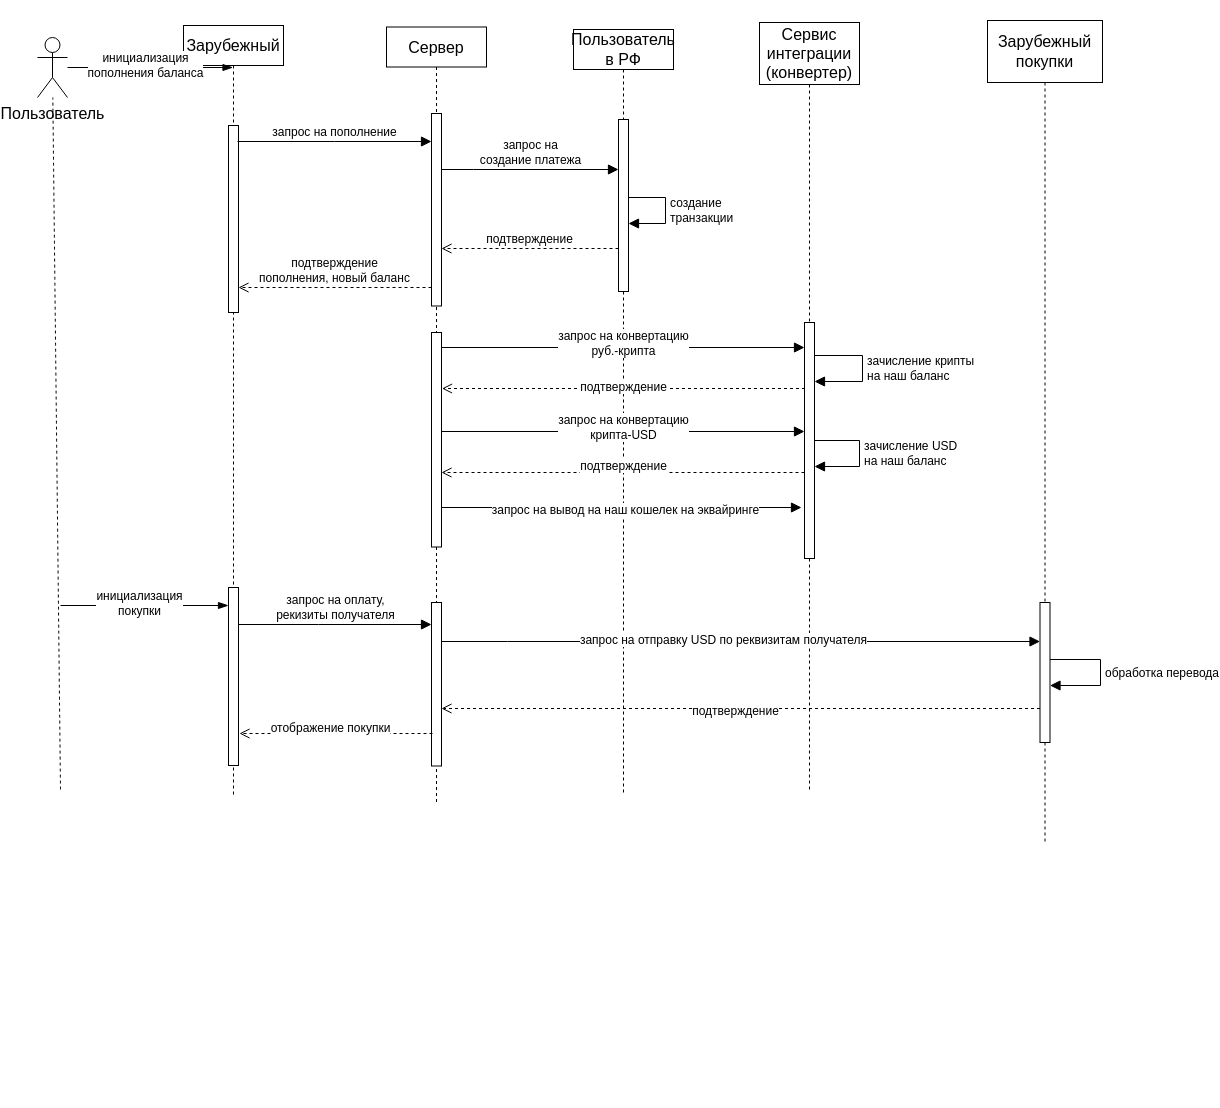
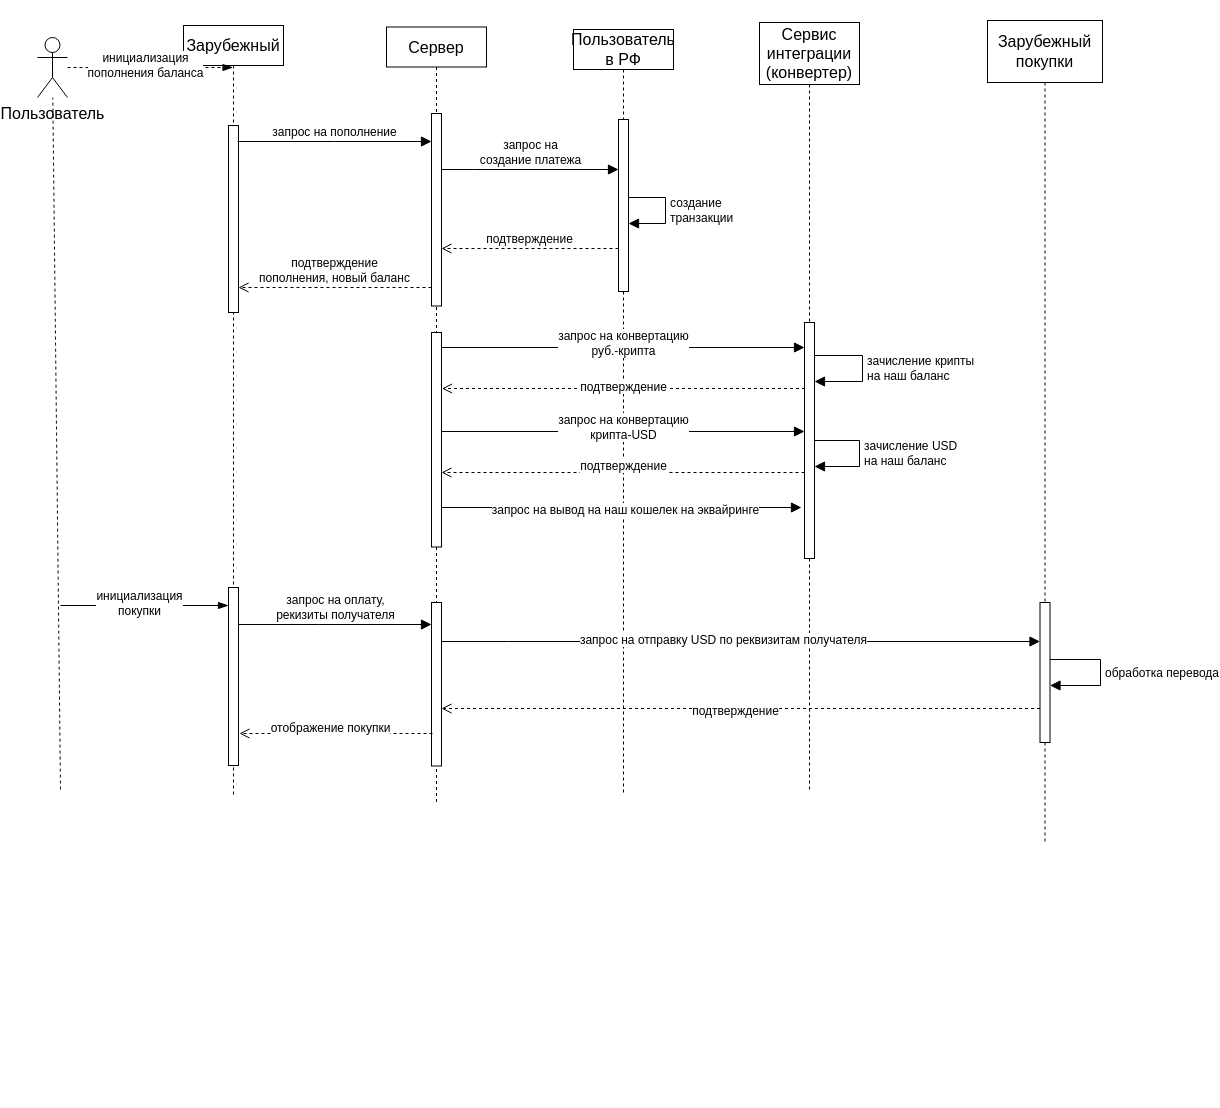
edge "Пользователь" -> "Зарубежный": style solid -> dashed
